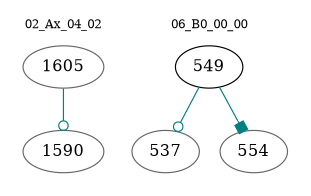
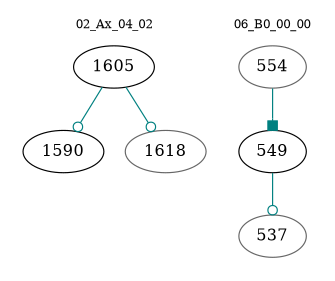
node "1605": color gray40 -> black
edge "549" -> "554": reversed
node "1590": color gray40 -> black
node "1618": added
